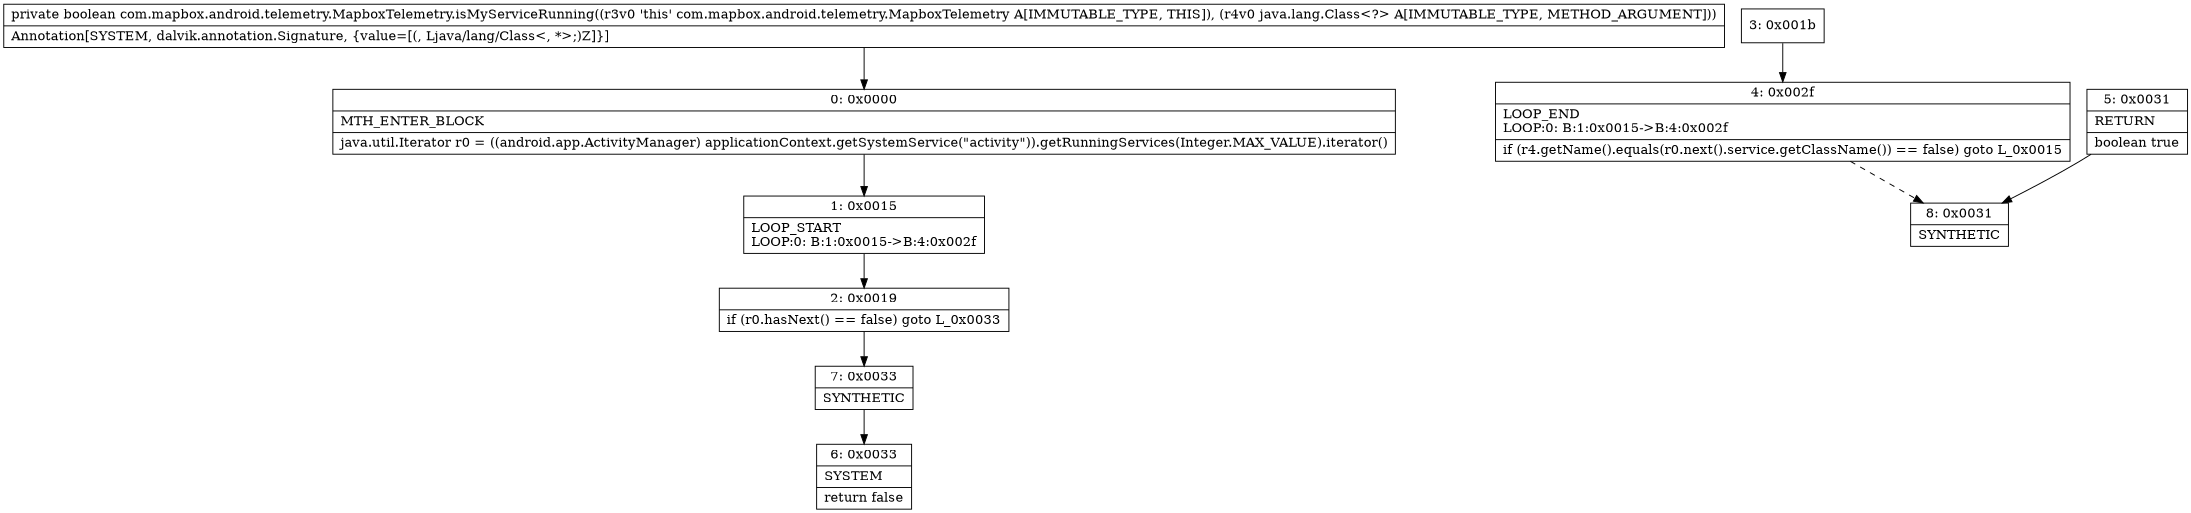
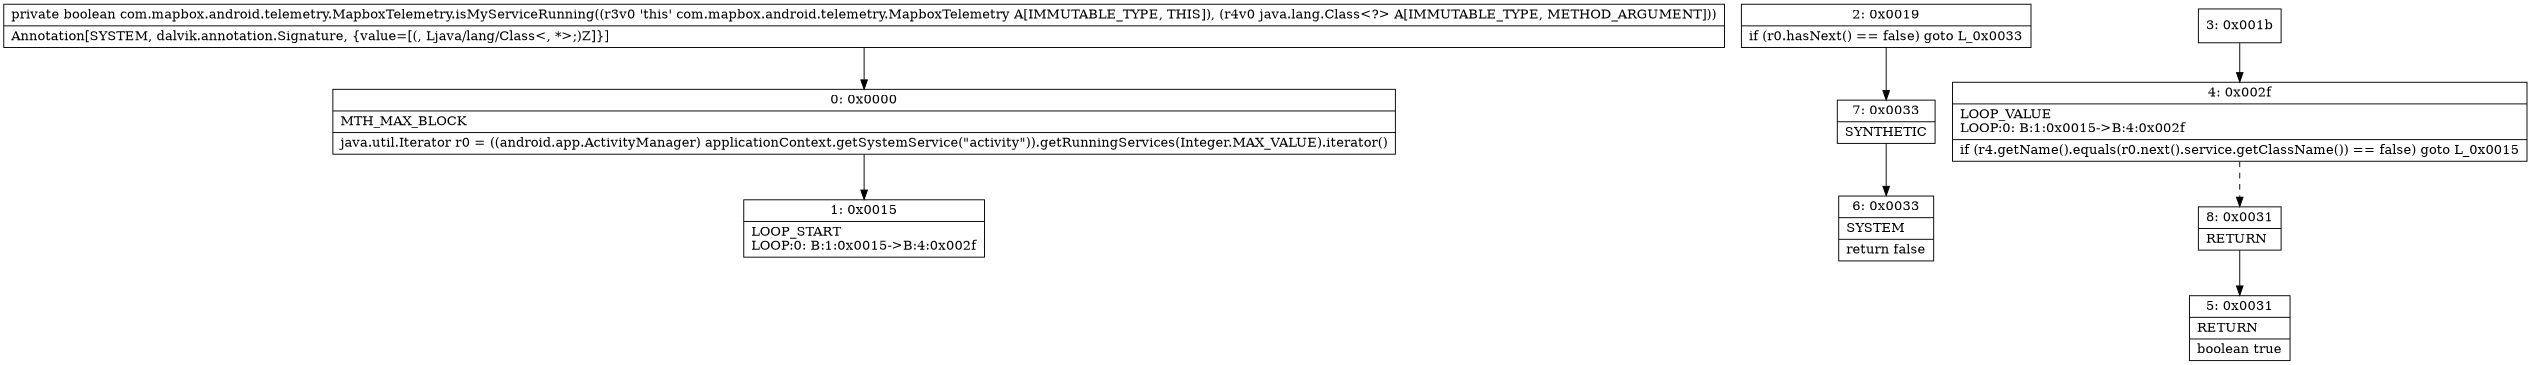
node "4: 0x002f": text "LOOP_END" -> "LOOP_VALUE"
node "0: 0x0000": text "MTH_ENTER_BLOCK" -> "MTH_MAX_BLOCK"
edge "5: 0x0031" -> "8: 0x0031": reversed
node "8: 0x0031": text "SYNTHETIC" -> "RETURN"
edge "1: 0x0015" -> "2: 0x0019": removed
